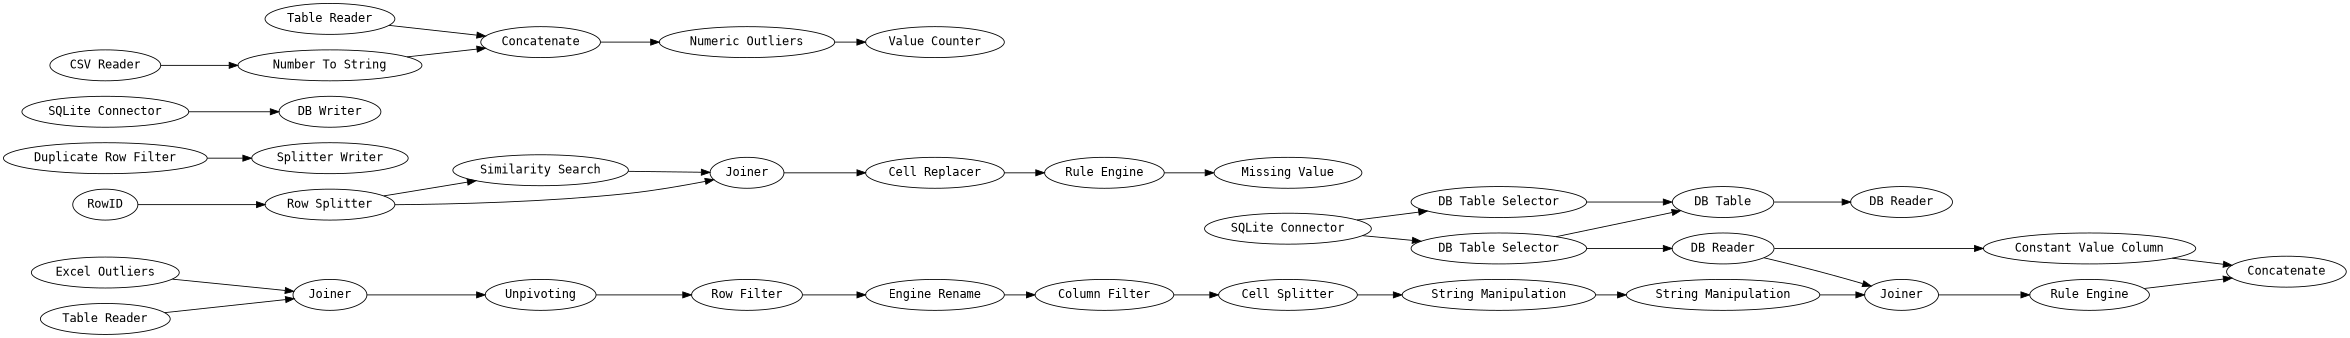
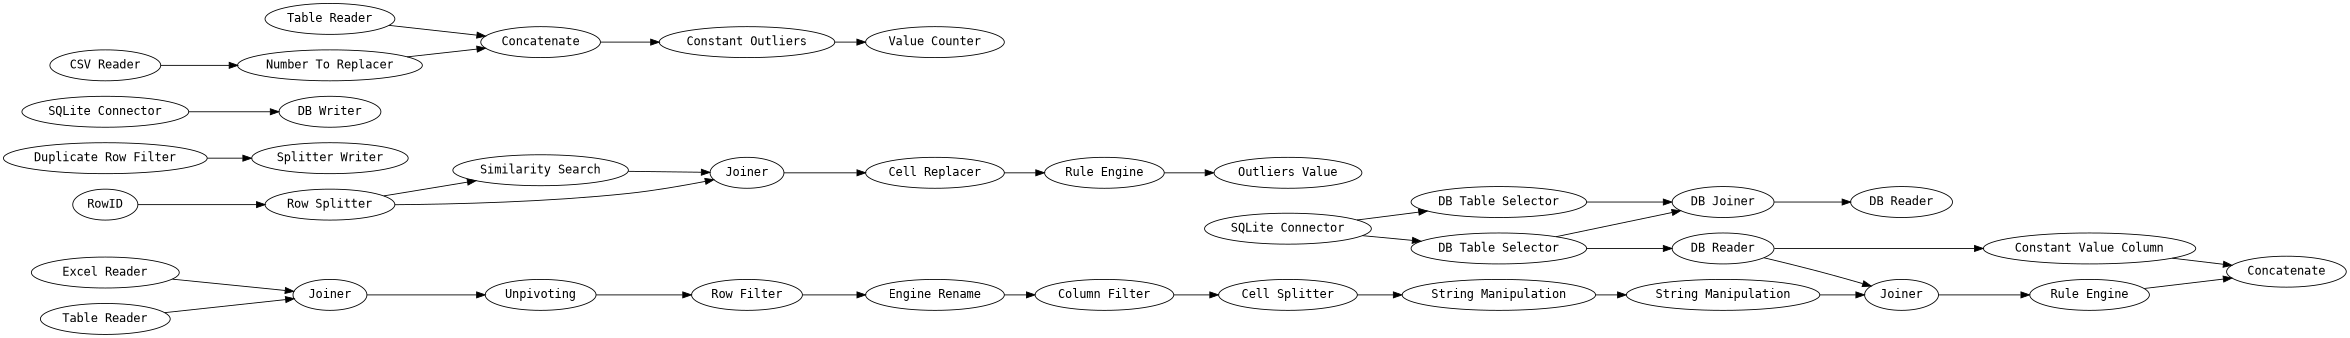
node "Numeric Outliers": label "Numeric Outliers" -> "Constant Outliers"
node "Number To String": label "Number To String" -> "Number To Replacer"
node "Missing Value": label "Missing Value" -> "Outliers Value"
node "DB Table": label "DB Table" -> "DB Joiner"
node "Excel Outliers": label "Excel Outliers" -> "Excel Reader"
